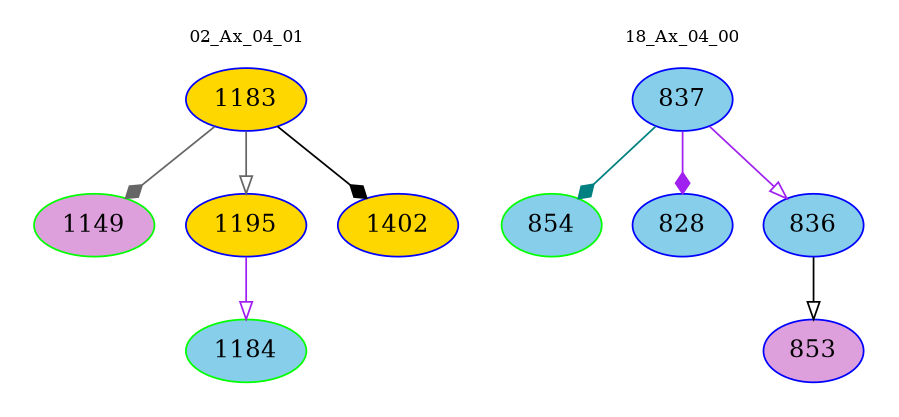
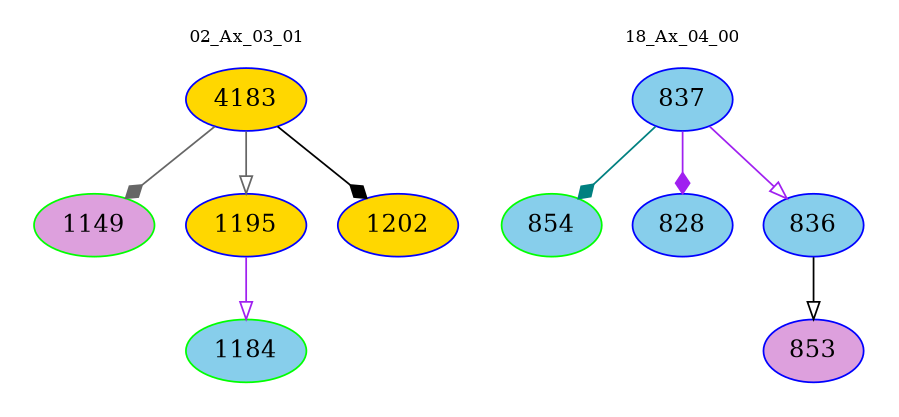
cluster "02_Ax_04_01": label "02_Ax_04_01" -> "02_Ax_03_01"
node "1183": label "1183" -> "4183"
node "1402": label "1402" -> "1202"
